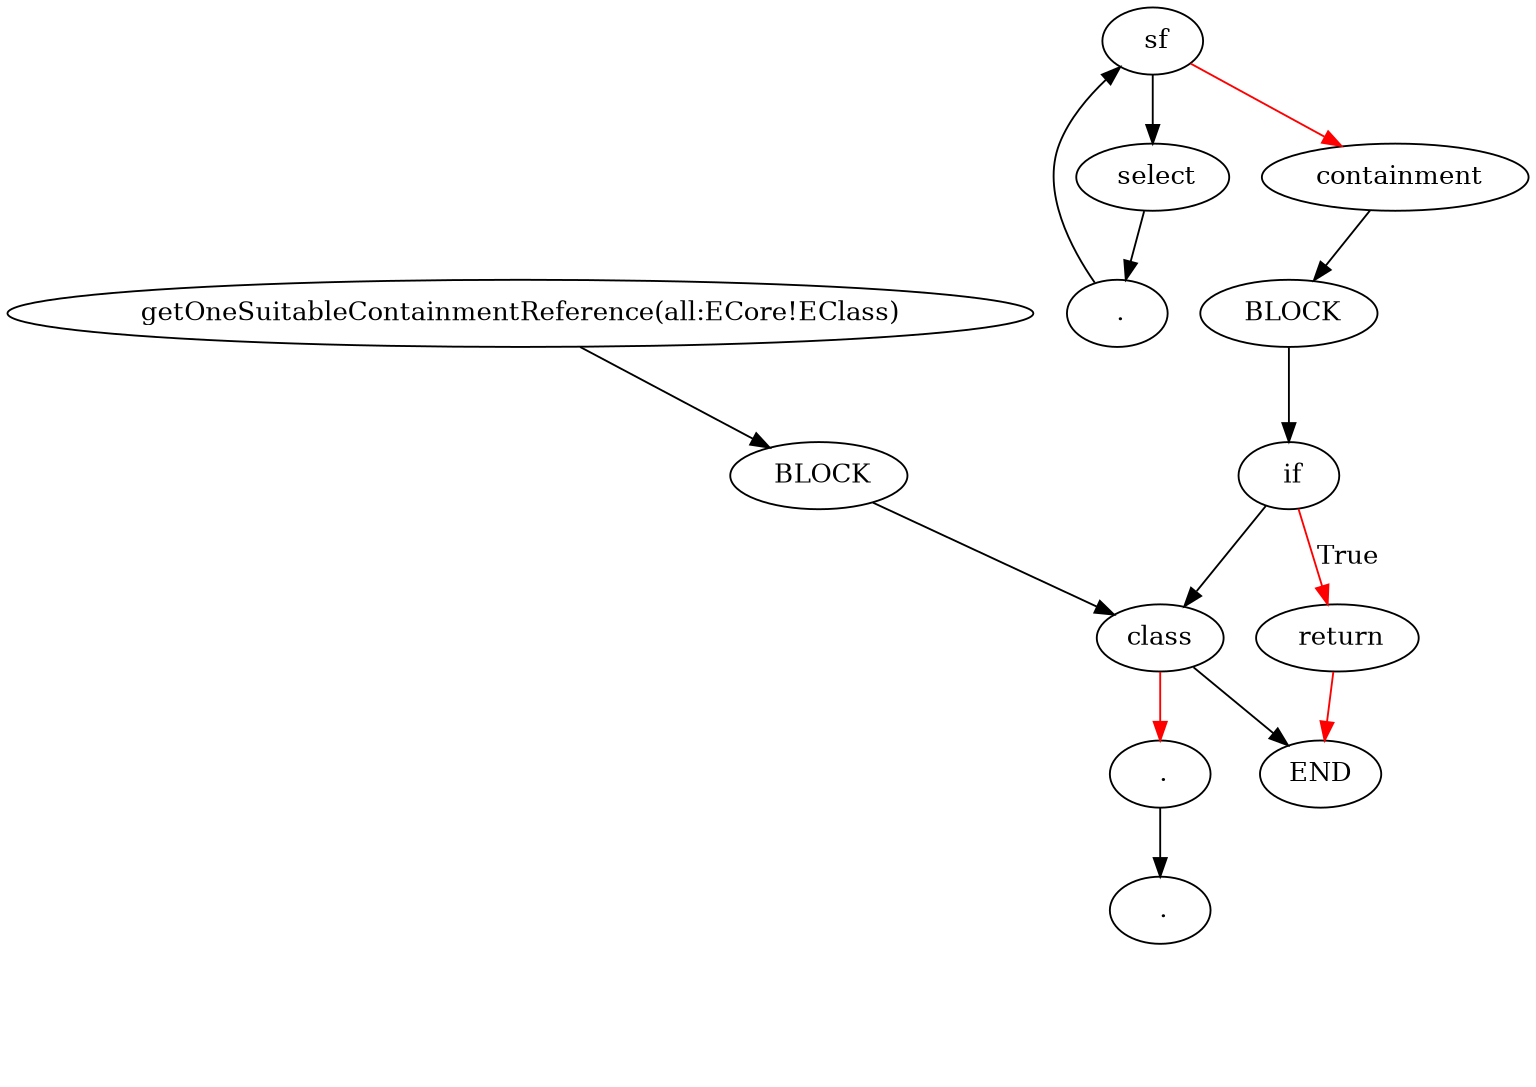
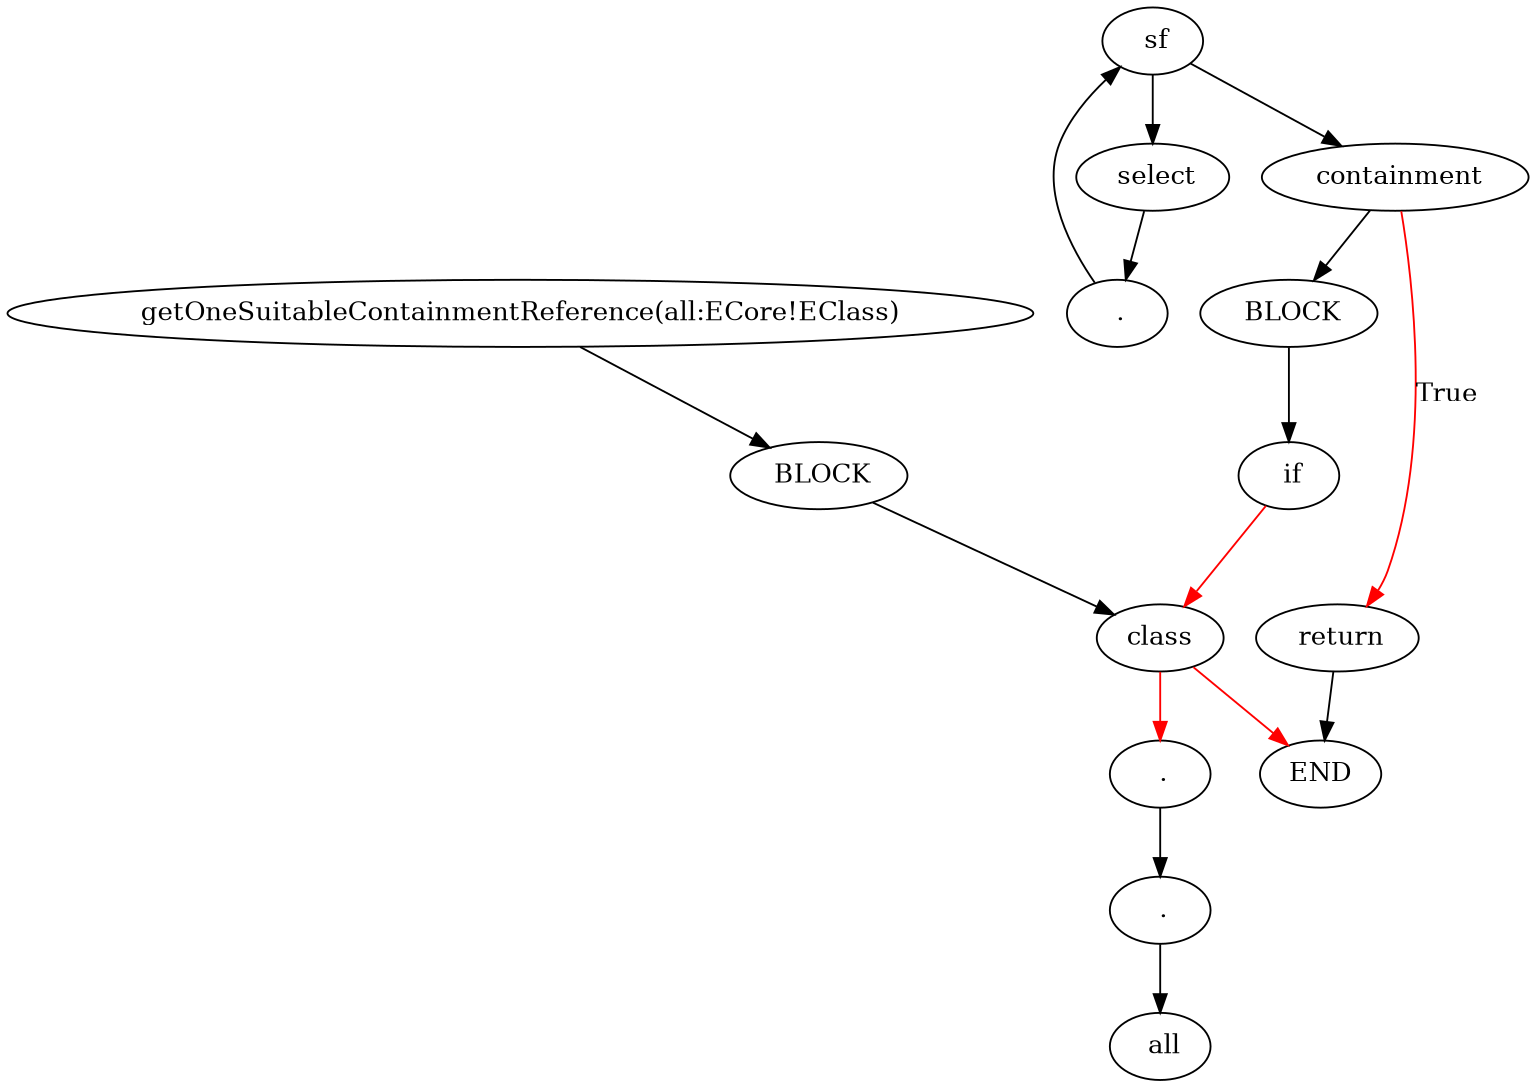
edge "sf" -> "containment": color red -> black
edge "if" -> "return": now "containment" -> "return"
edge "if" -> "class": color black -> red
edge "return" -> "END": color red -> black
edge "class" -> "END": color black -> red
node "all": added
